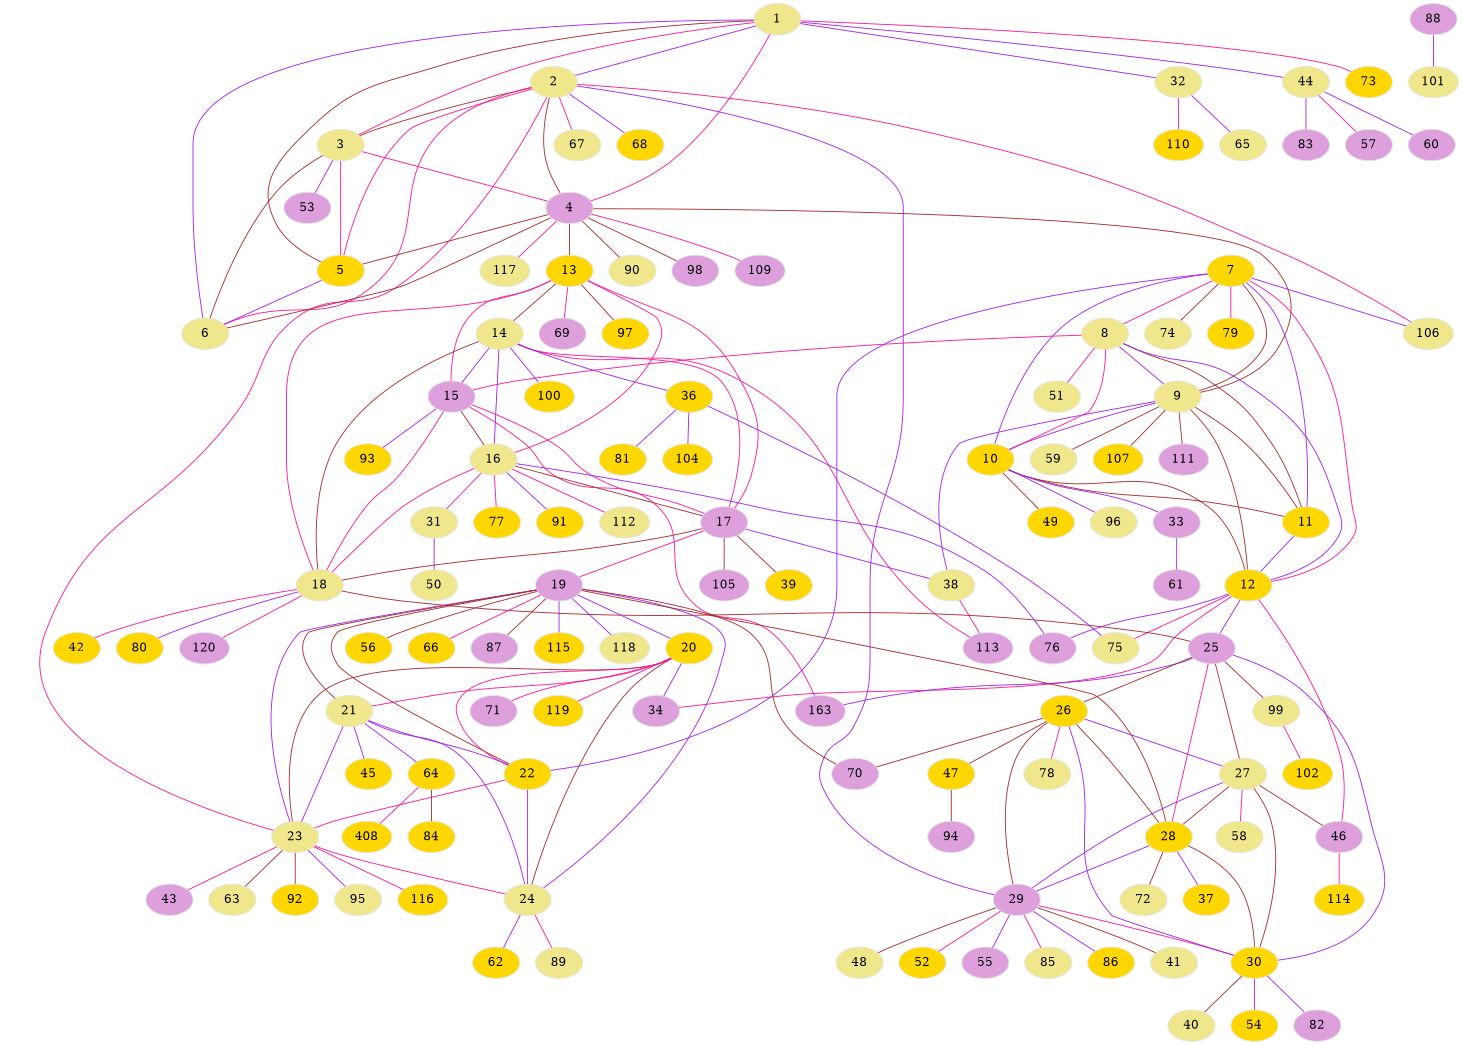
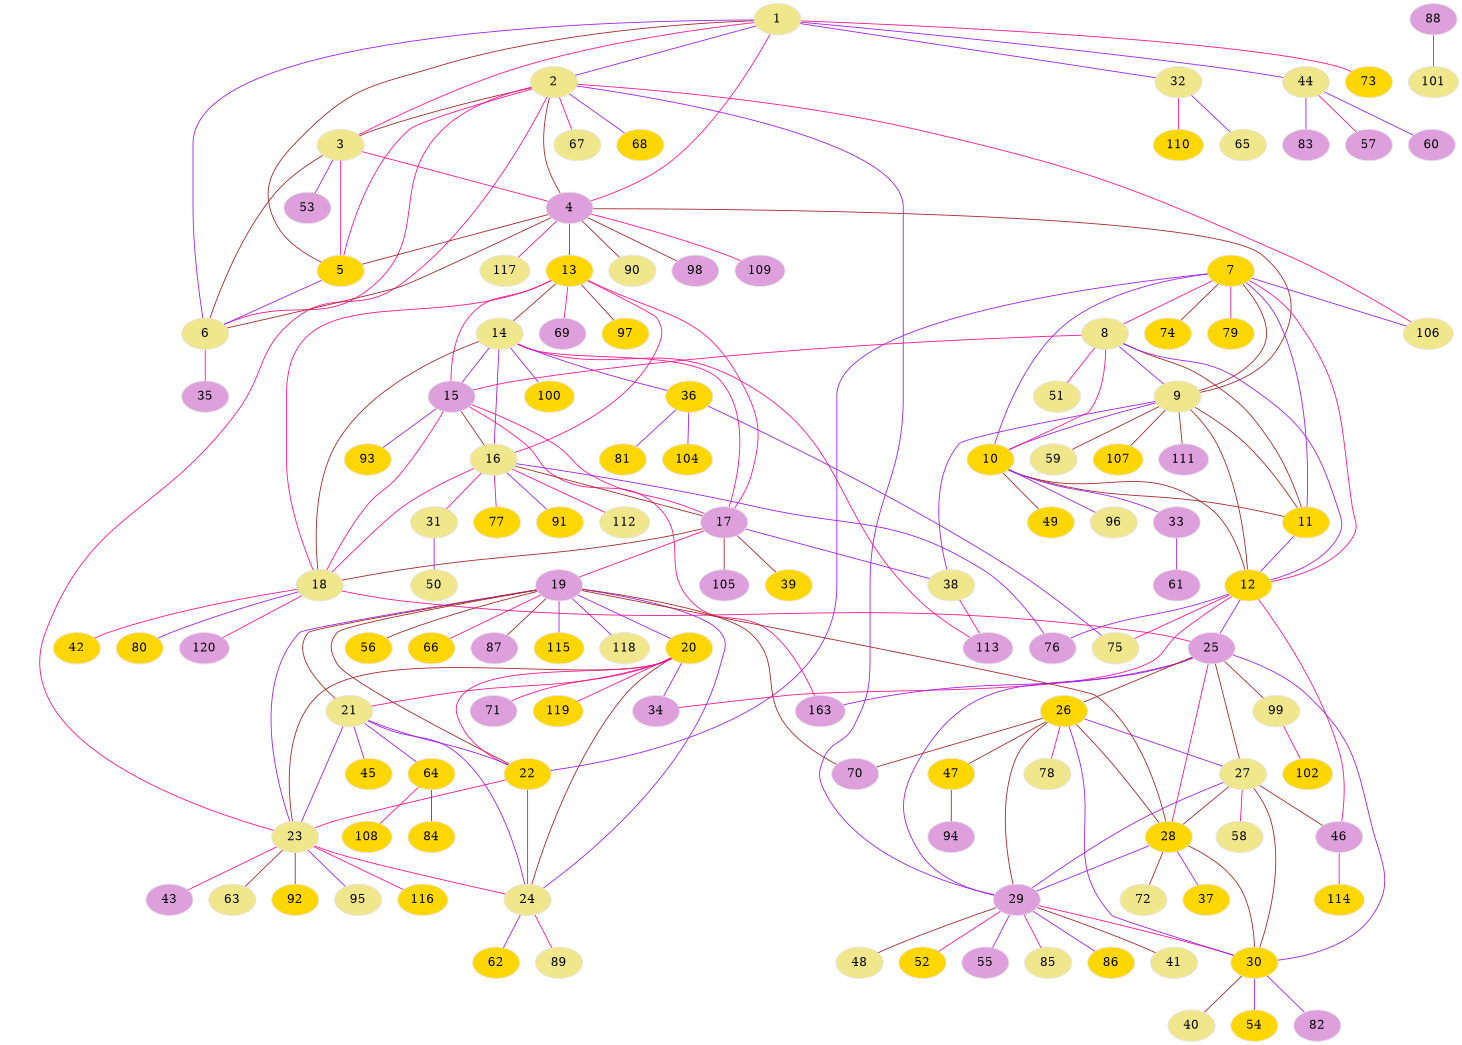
node "74": fillcolor khaki -> gold
node "35": added
edge "18" -- "25": color brown -> deeppink
edge "25" -- "29": added
node "408": label "408" -> "108"
